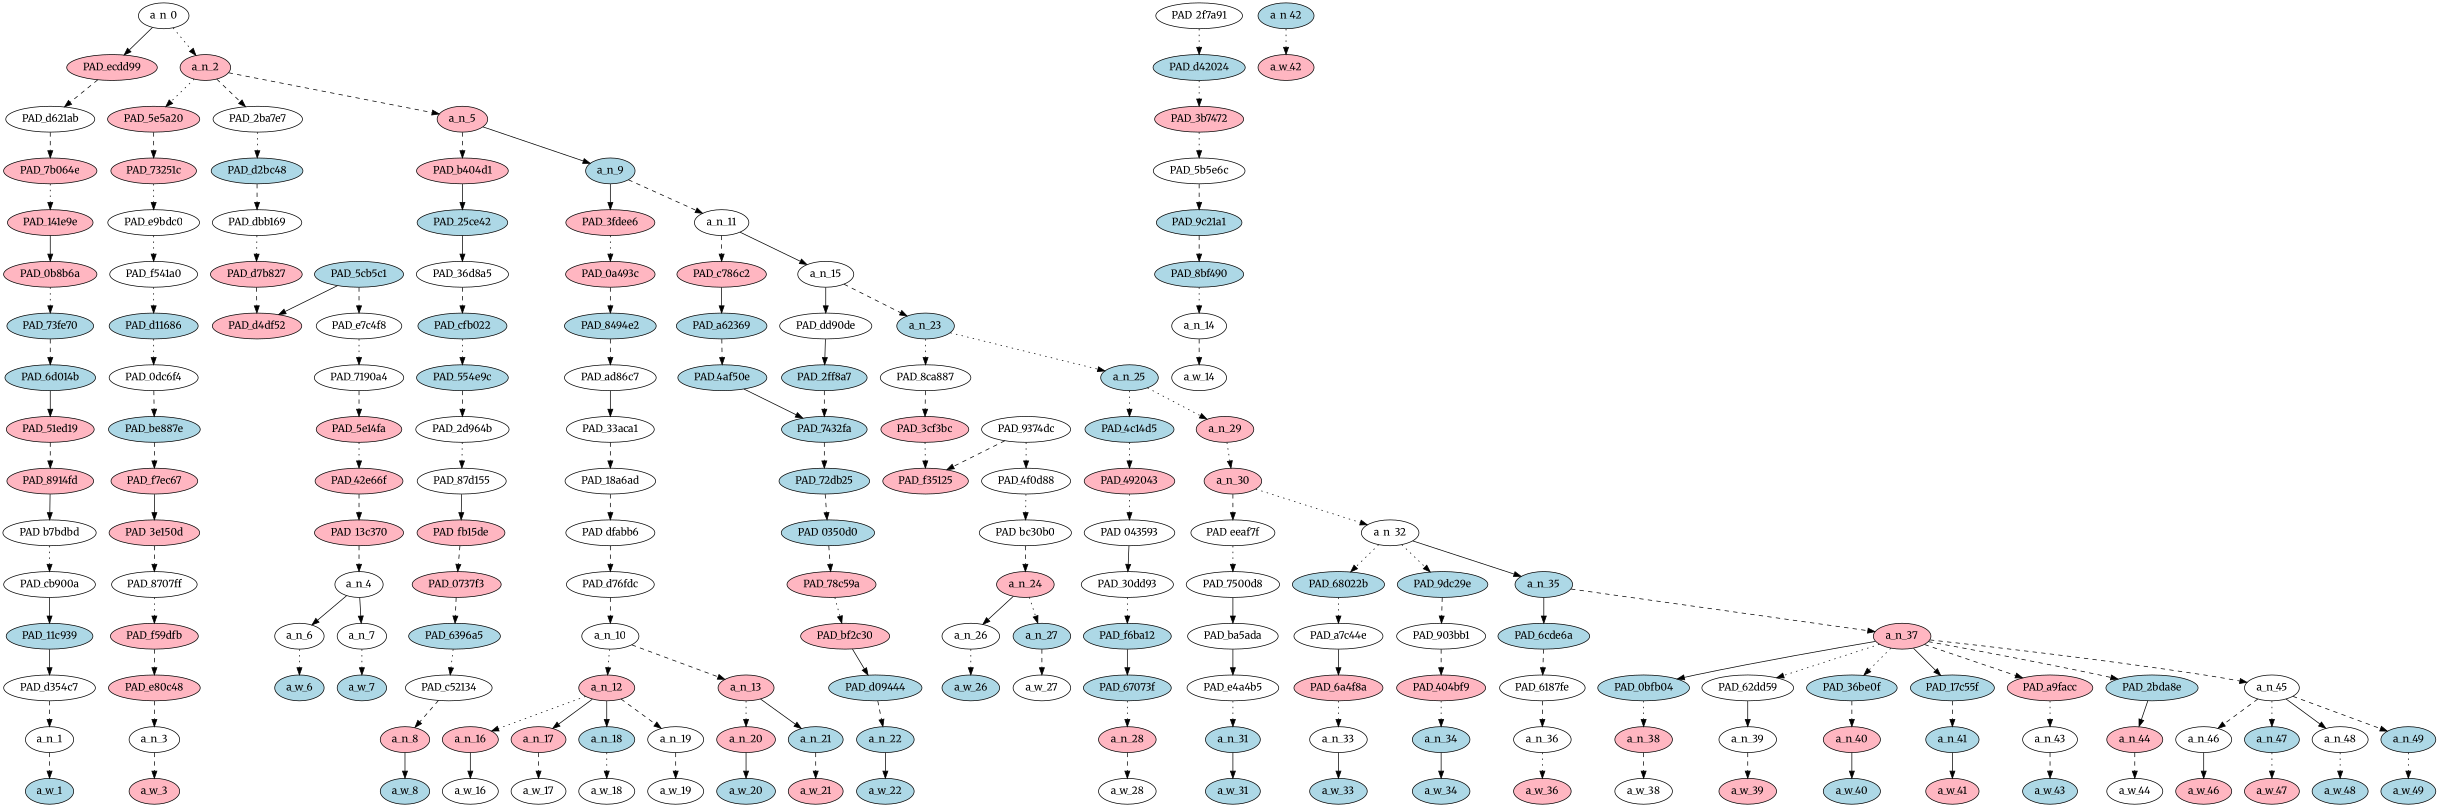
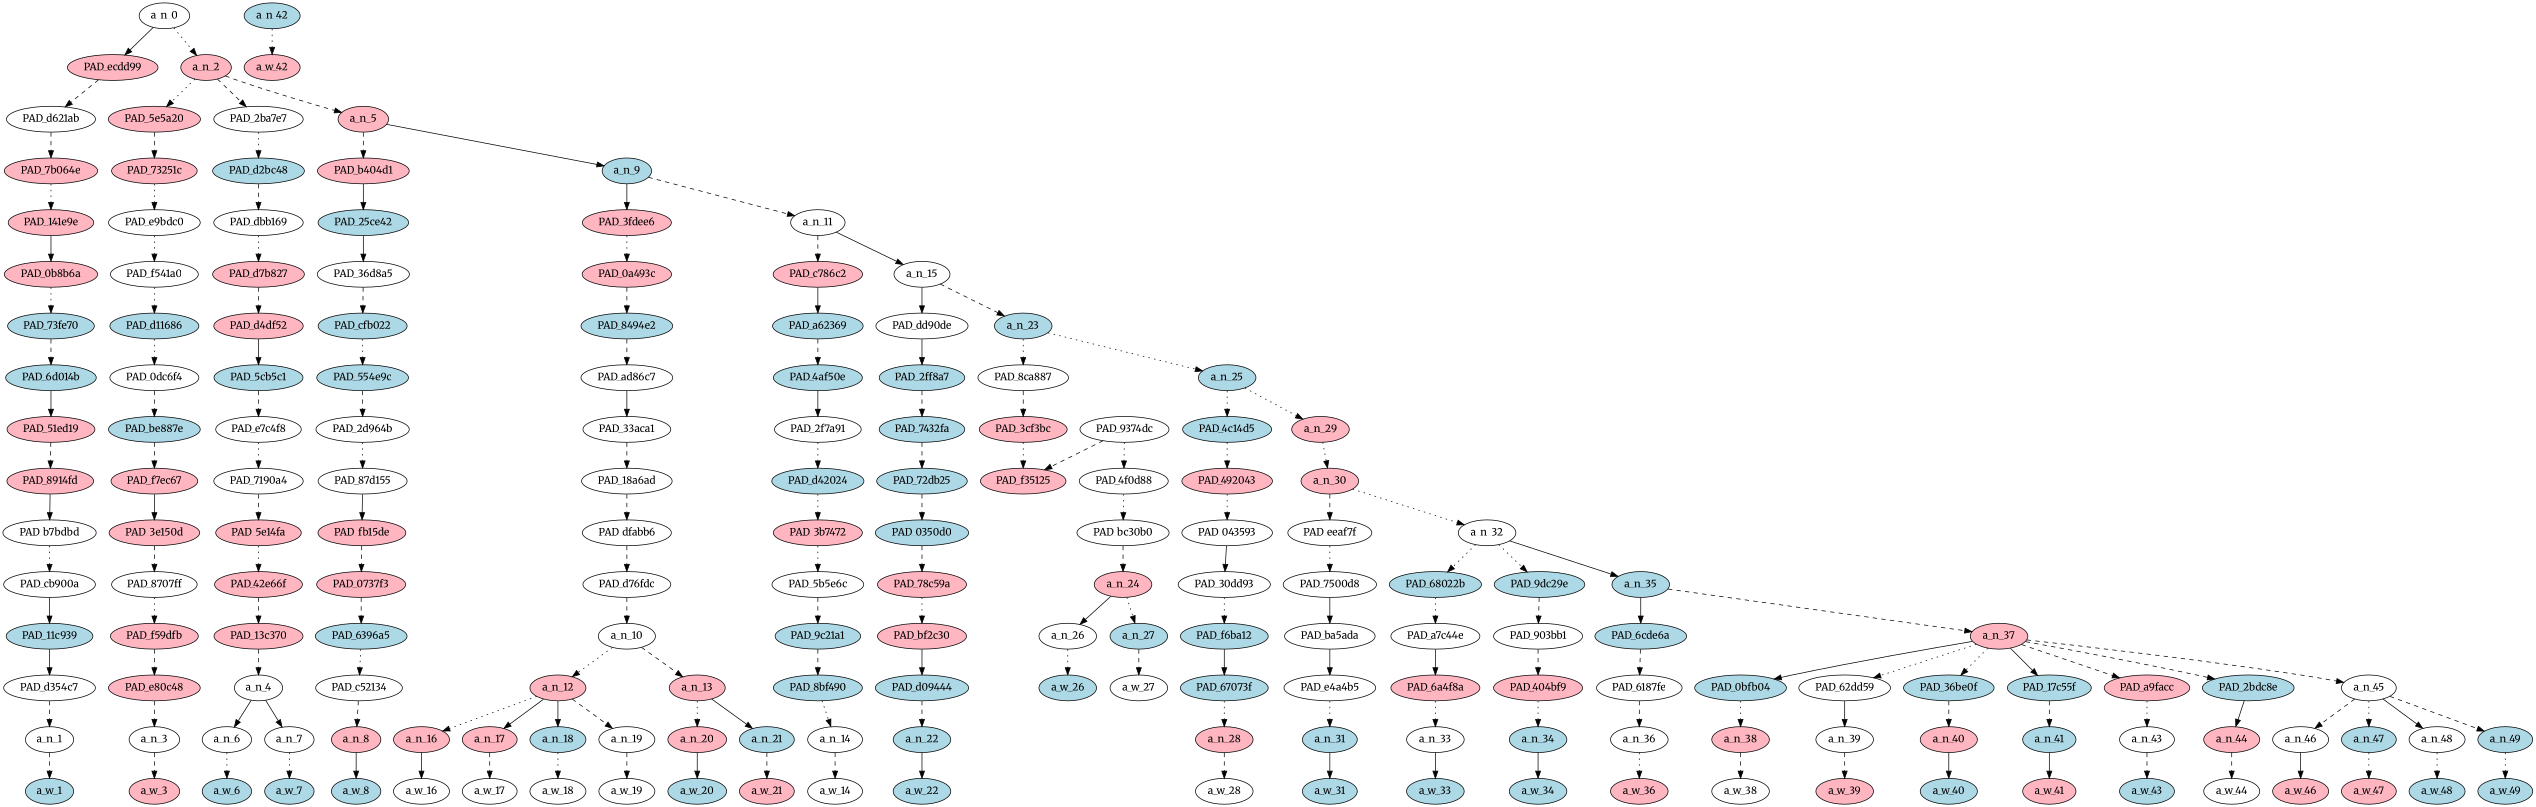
edge "PAD_5cb5c1" -> "PAD_d4df52": reversed
edge "PAD_4af50e" -> "PAD_7432fa": now "PAD_4af50e" -> "PAD_2f7a91"
node "PAD_2bda8e": label "PAD_2bda8e" -> "PAD_2bdc8e"
